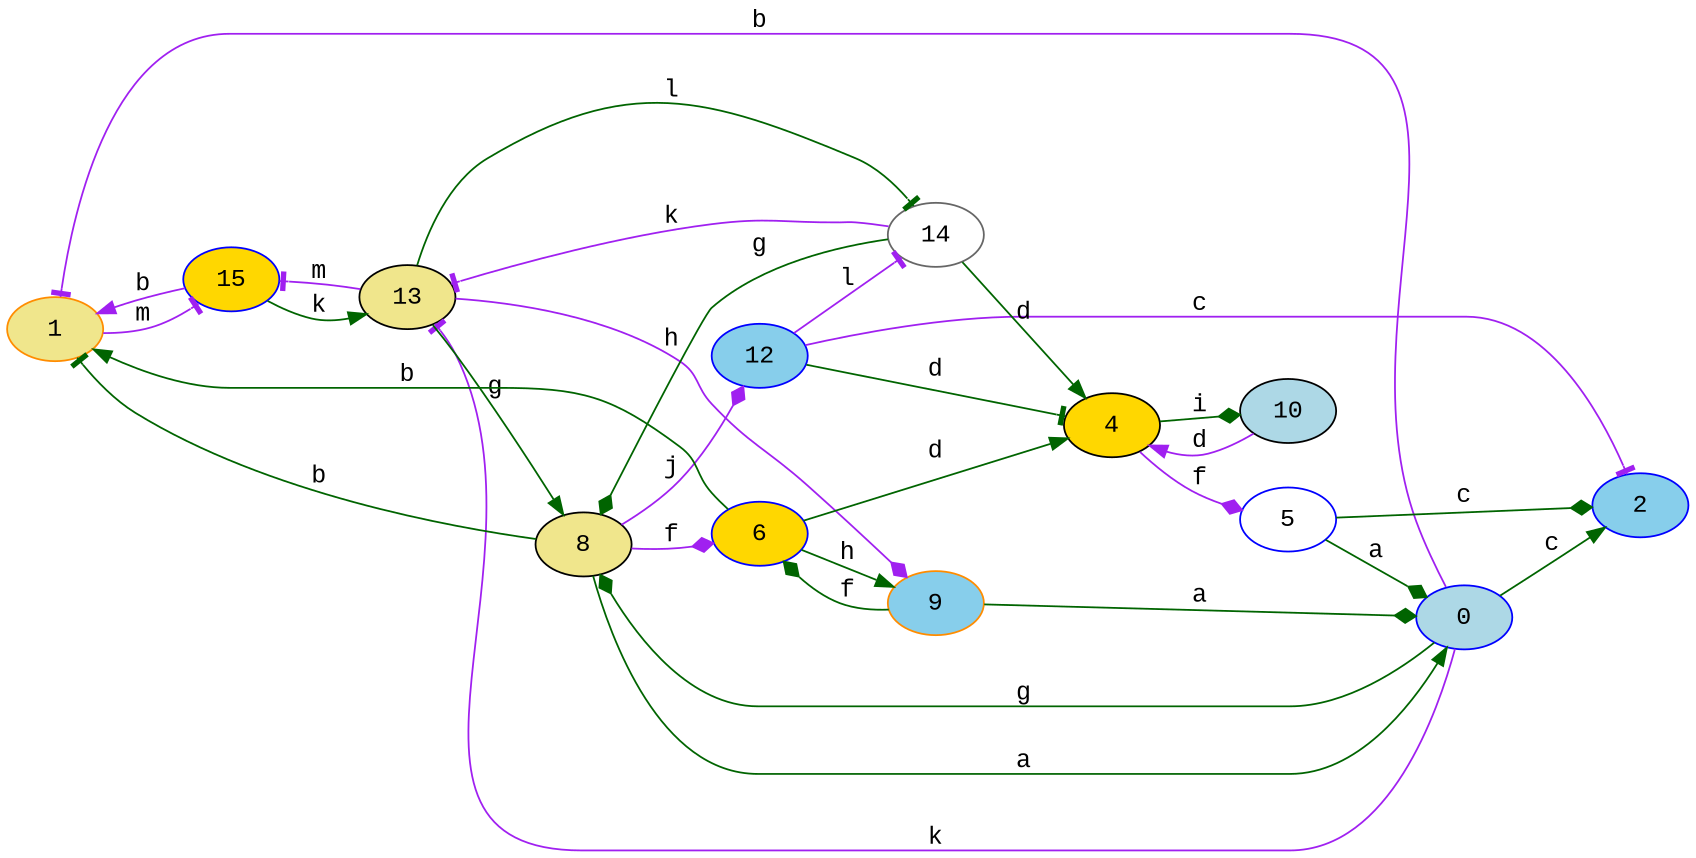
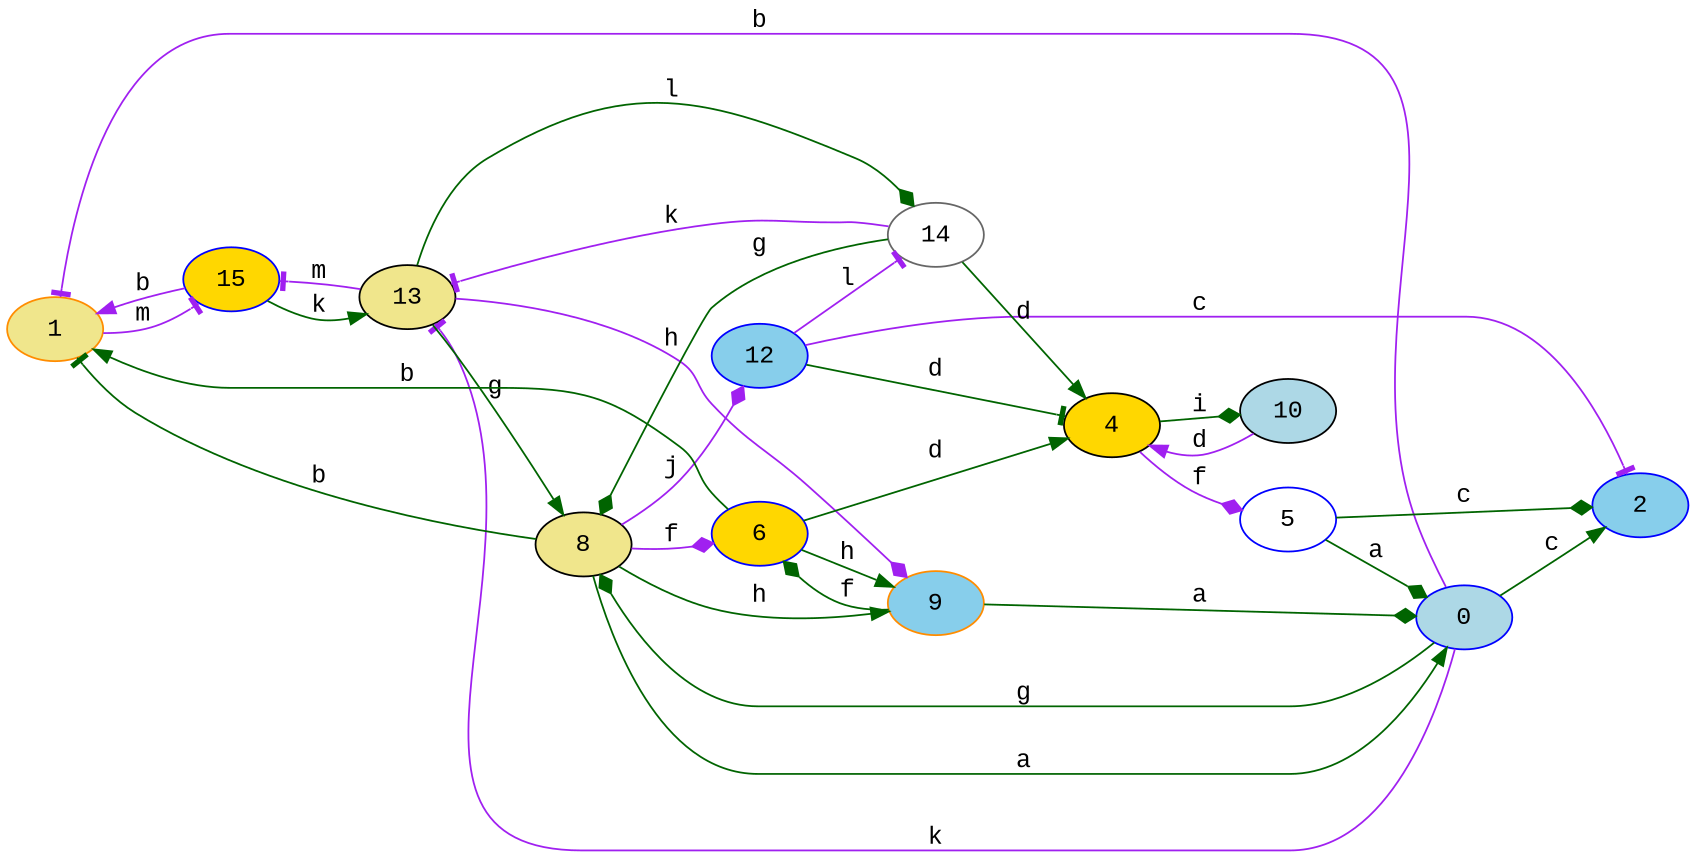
edge "13" -> "14": arrowhead tee -> diamond
edge "8" -> "9": added, label "h"
